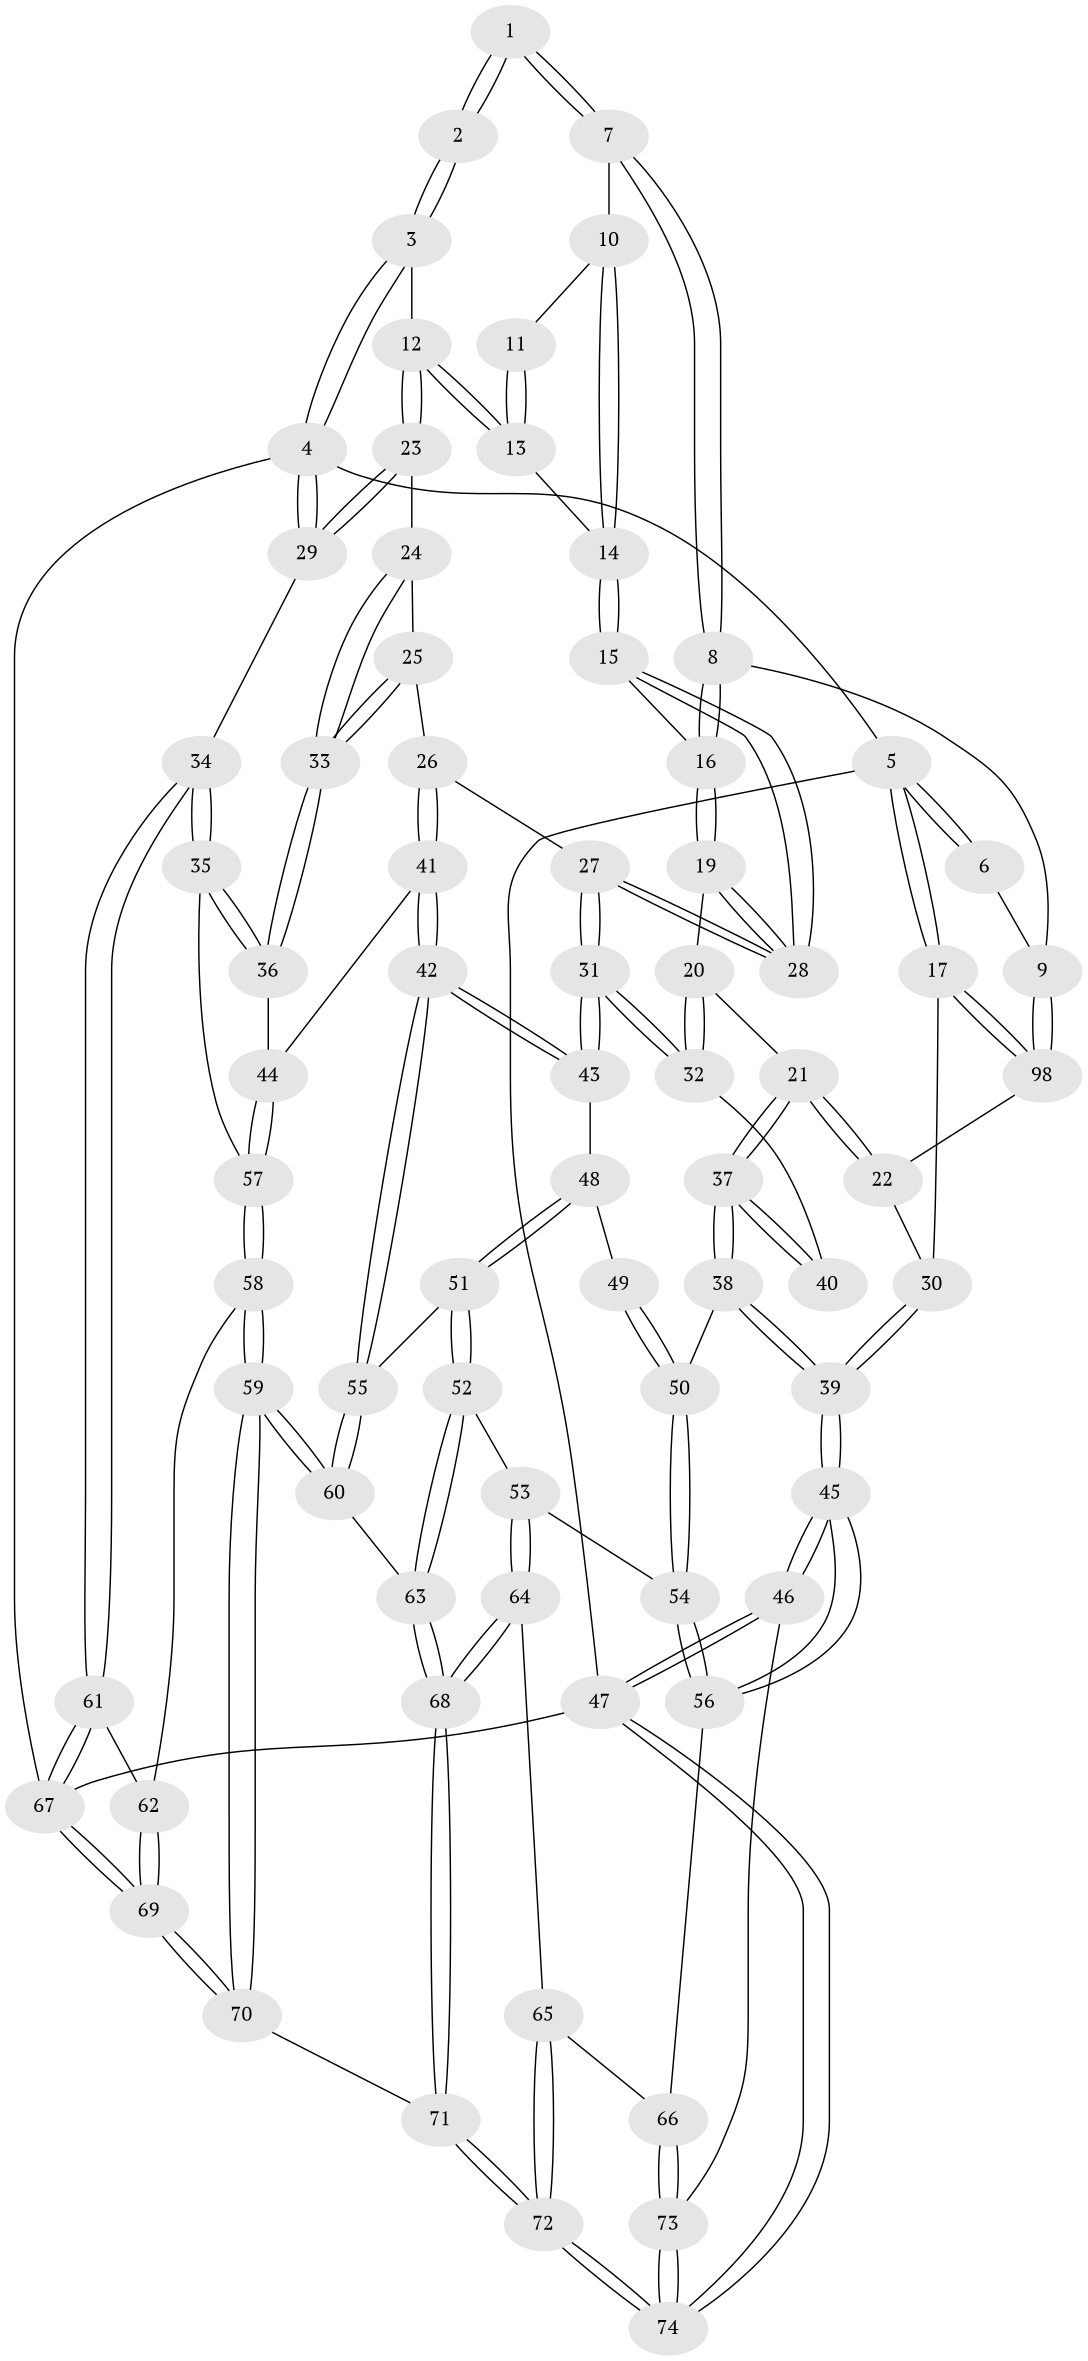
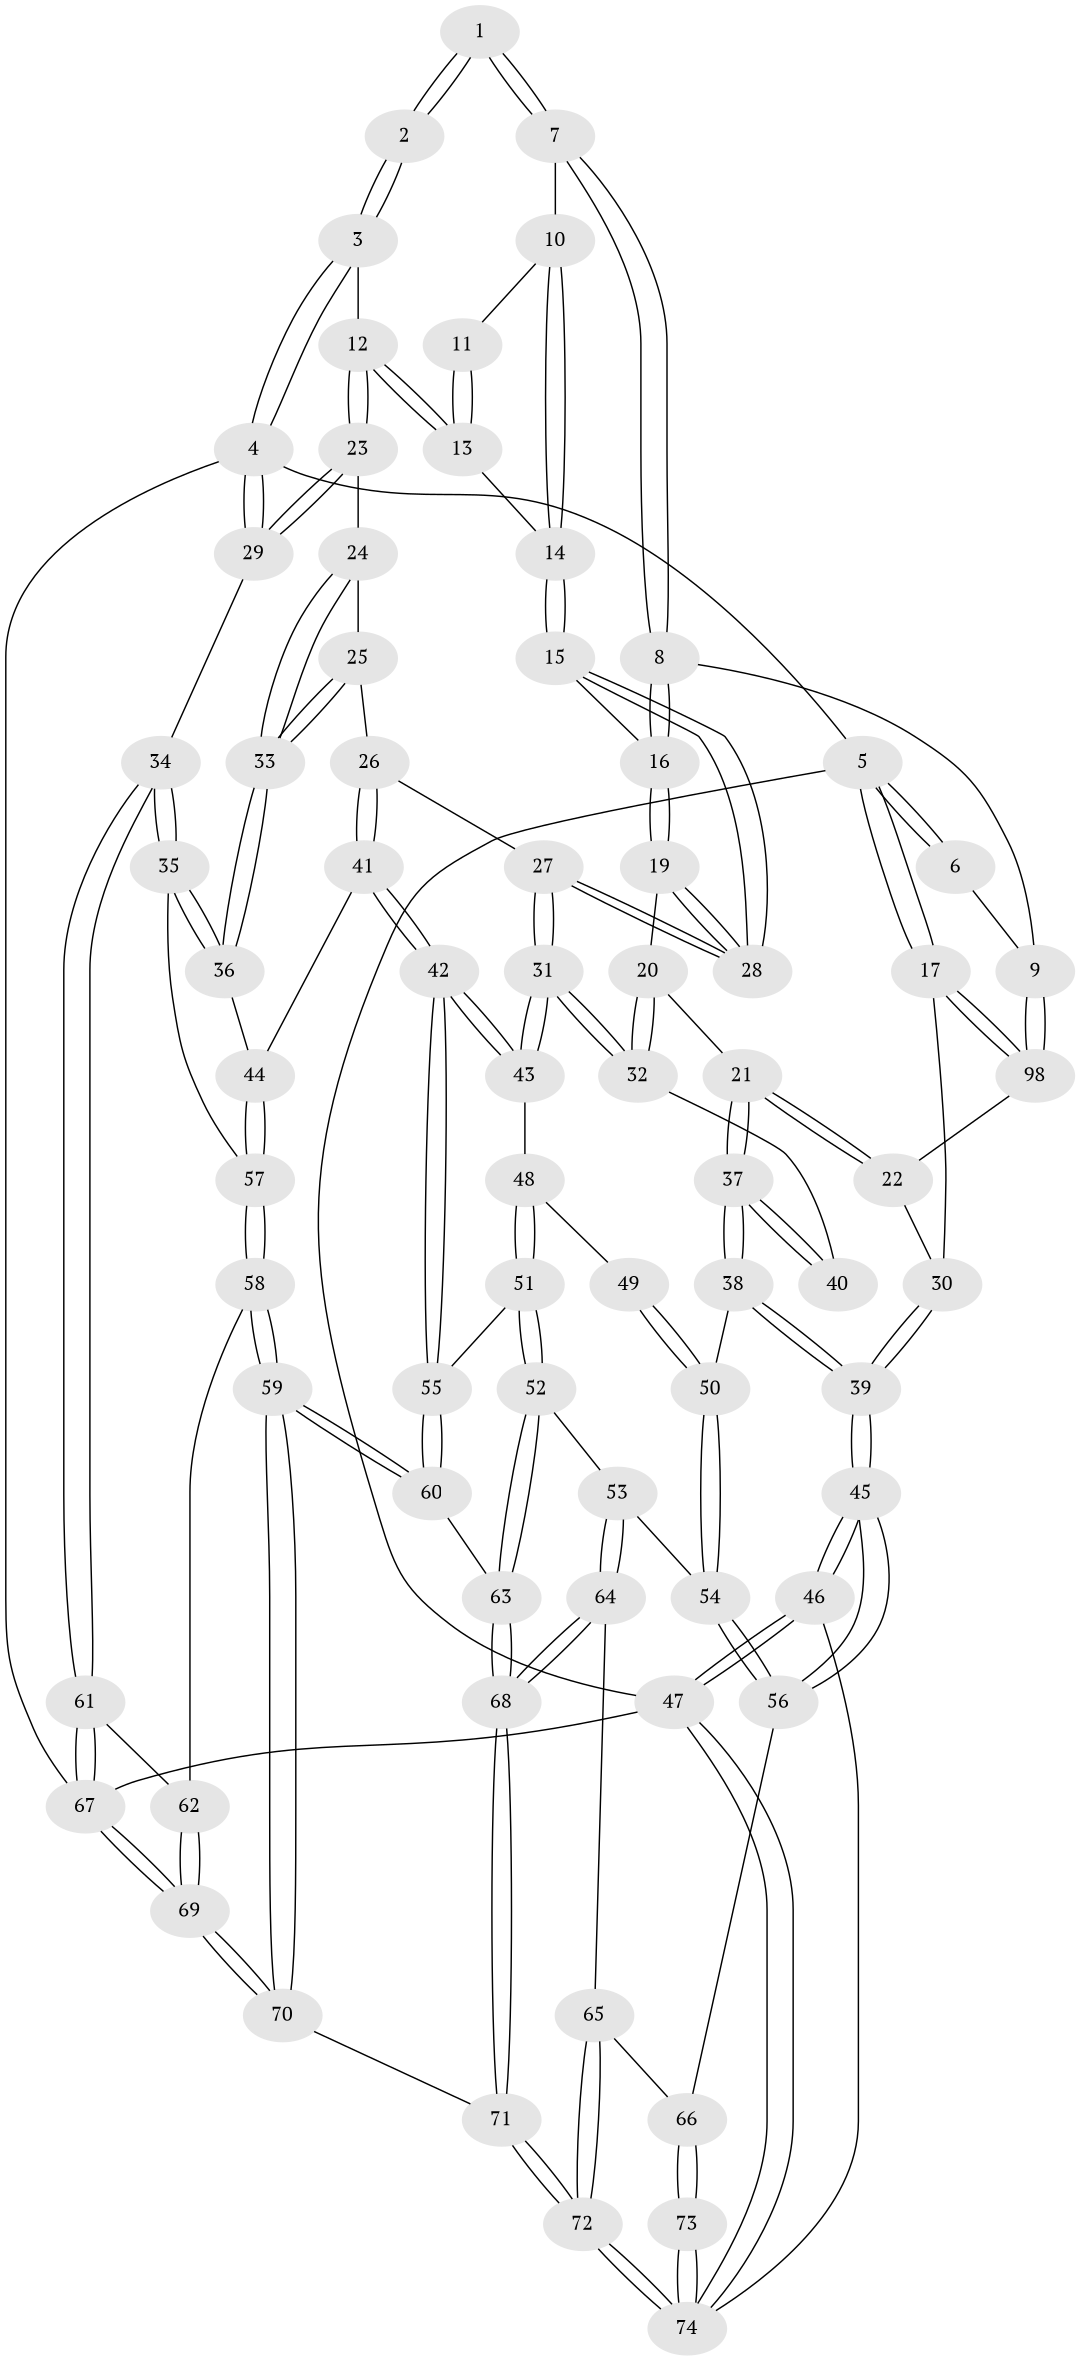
edge "46" -- "73": now "46" -- "74"
